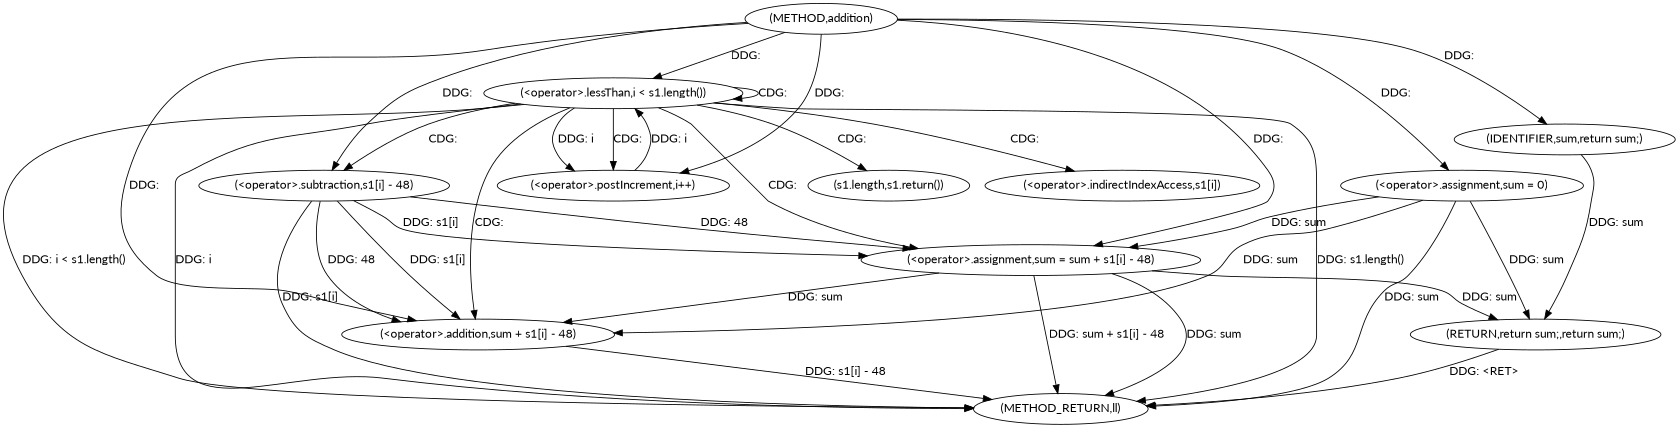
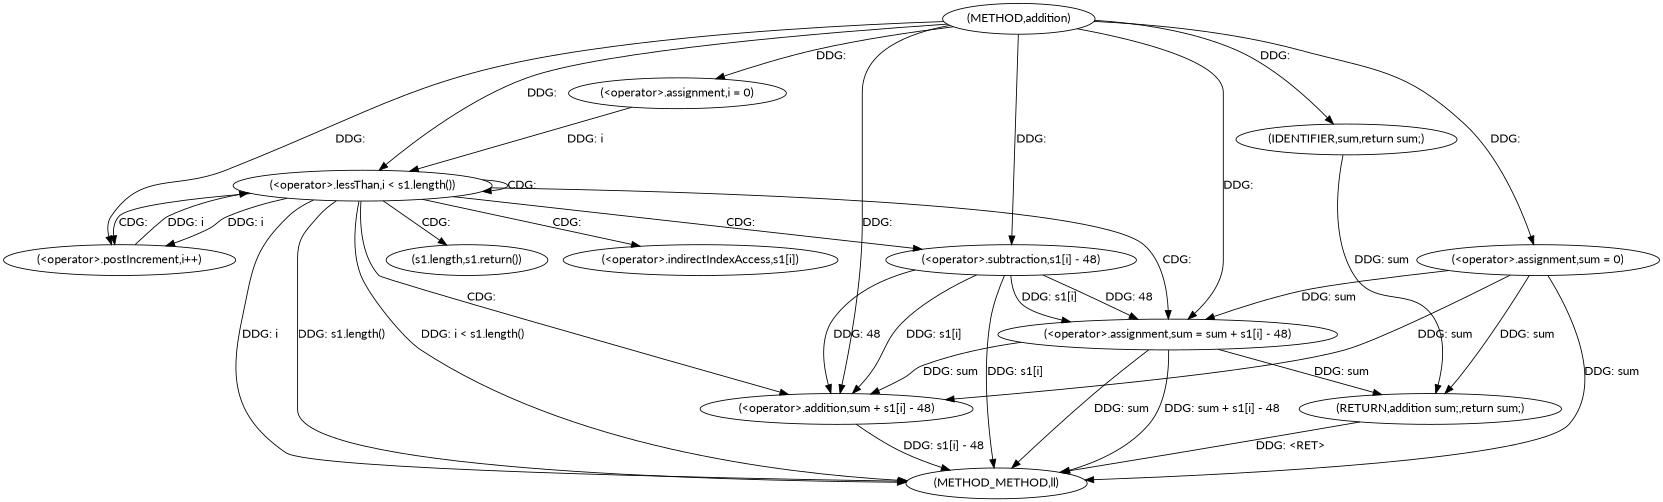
node "(<operator>.assignment,i = 0)": added
node "(RETURN,return sum;,return sum;)": label "(RETURN,return sum;,return sum;)" -> "(RETURN,addition sum;,return sum;)"
node "(METHOD_RETURN,ll)": label "(METHOD_RETURN,ll)" -> "(METHOD_METHOD,ll)"
